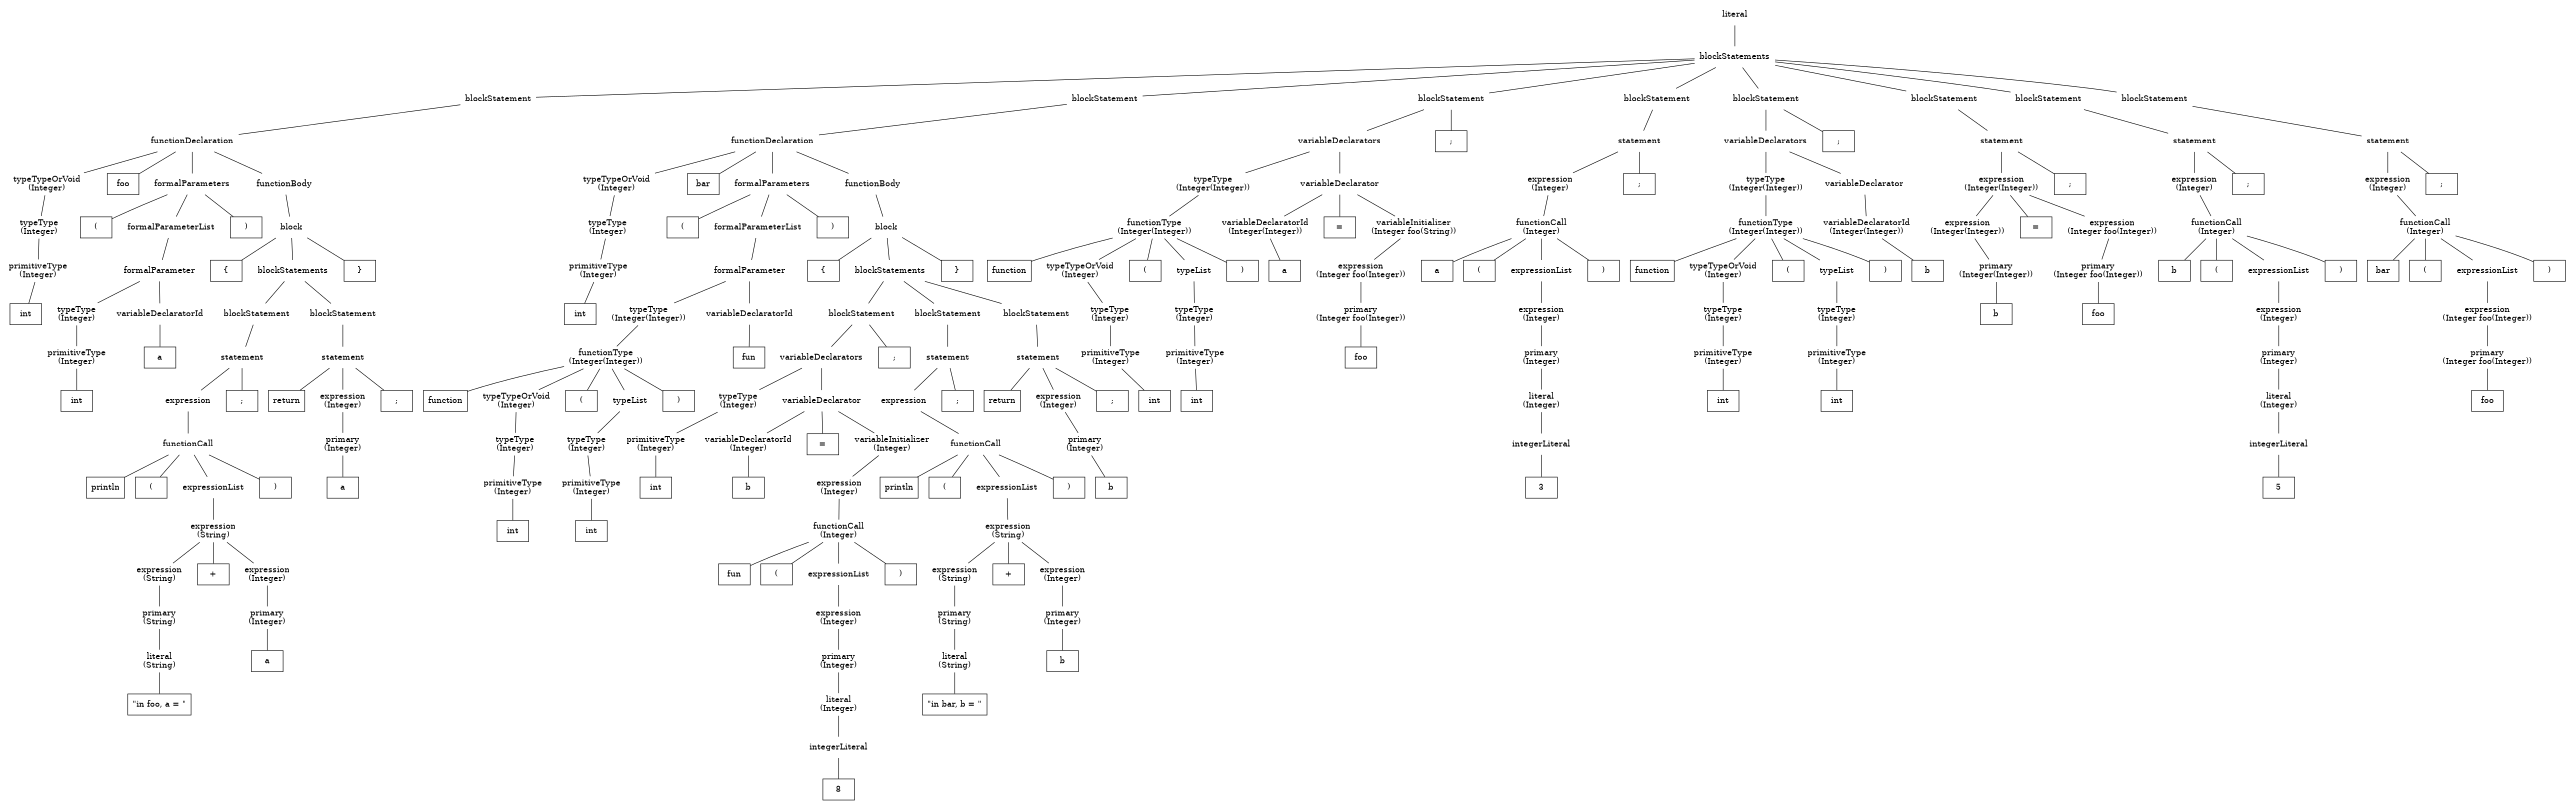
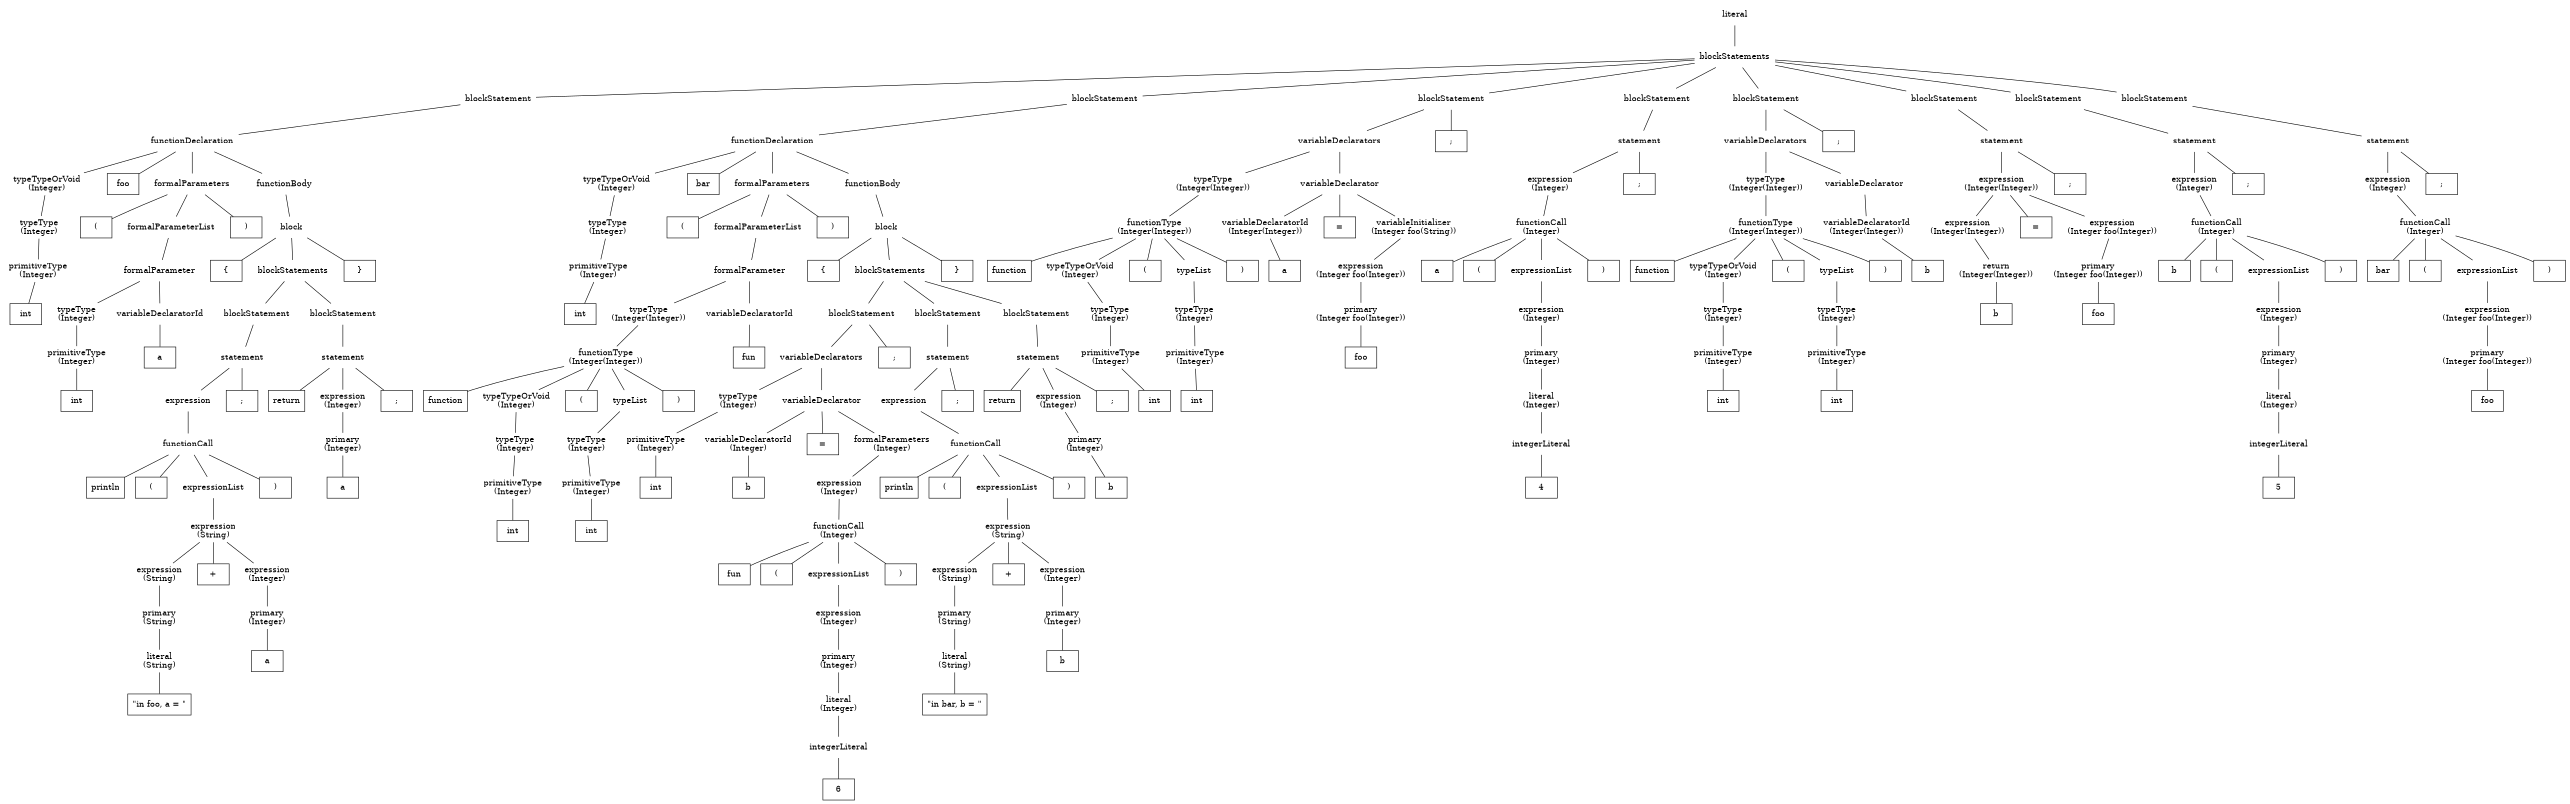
node "primary (Integer(Integer))": label "primary (Integer(Integer))" -> "return (Integer(Integer))"
node "variableInitializer (Integer)": label "variableInitializer (Integer)" -> "formalParameters (Integer)"
node "3": label "3" -> "4"
node "8": label "8" -> "6"
